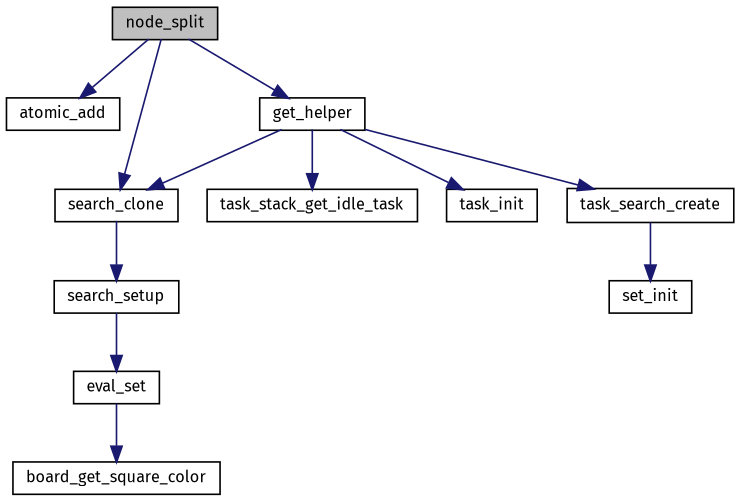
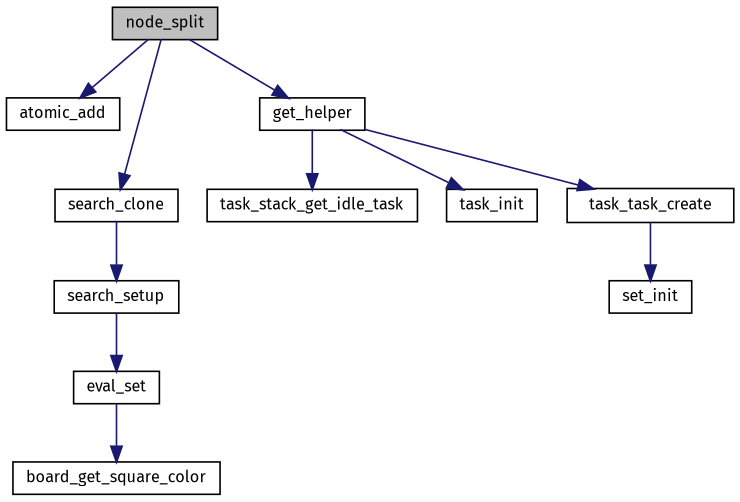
edge "get_helper" -> "search_clone": removed
node "task_search_create": label "task_search_create" -> "task_task_create"
